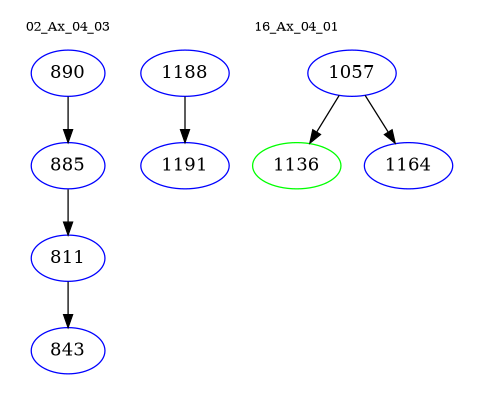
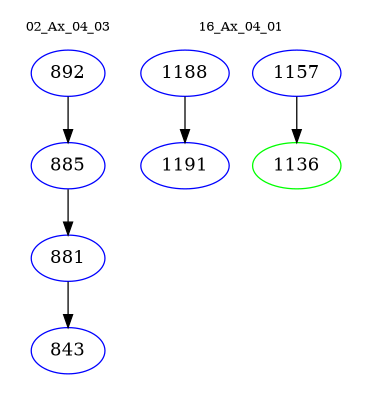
node "890": label "890" -> "892"
node "1057": label "1057" -> "1157"
node "1164": removed
node "811": label "811" -> "881"
